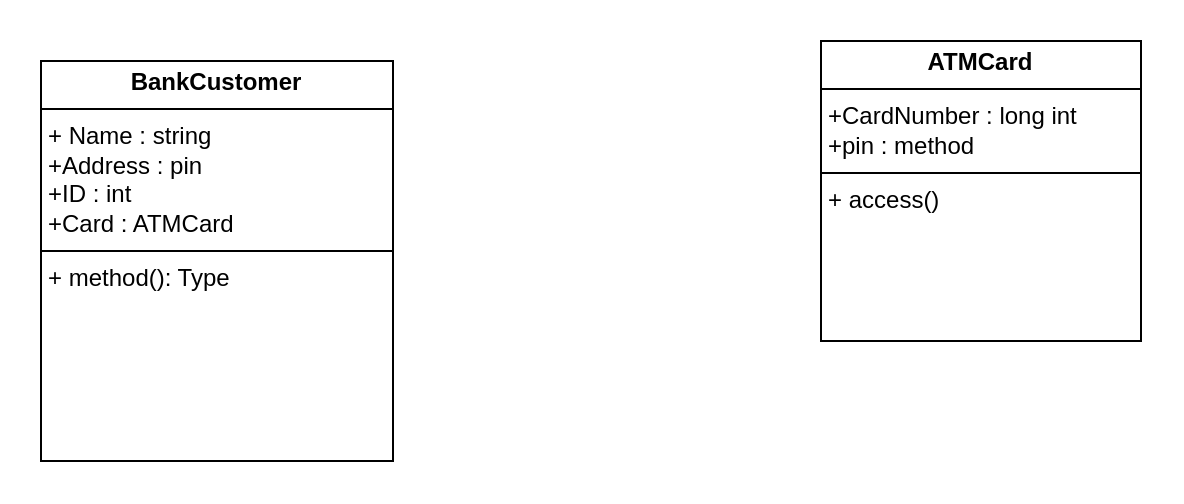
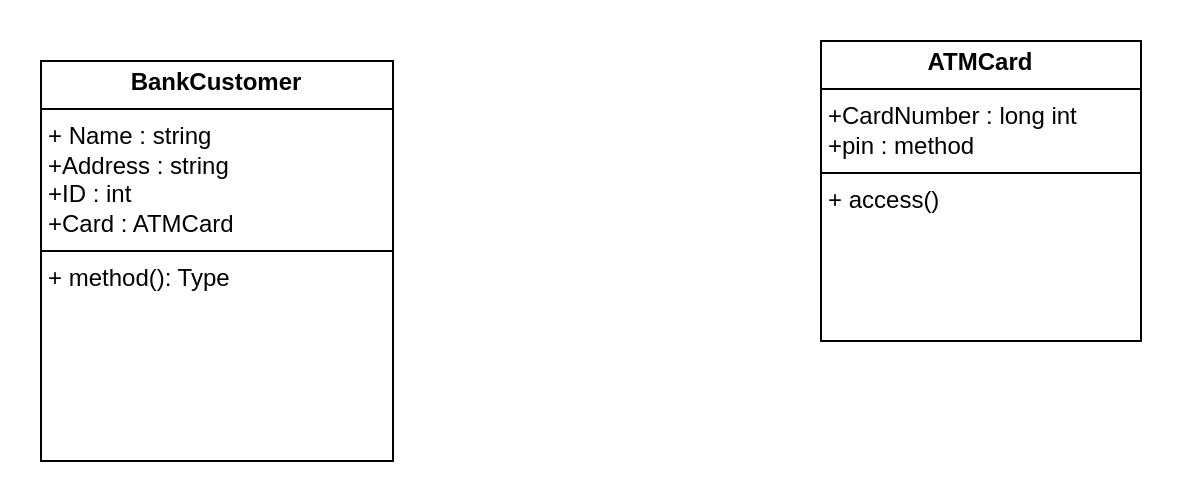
node "BankCustomer + Name : string +Address : pin +ID : int +Card : ATMCard + method(): Type": label "BankCustomer + Name : string +Address : pin +ID : int +Card : ATMCard + method(): Type" -> "BankCustomer + Name : string +Address : string +ID : int +Card : ATMCard + method(): Type"
